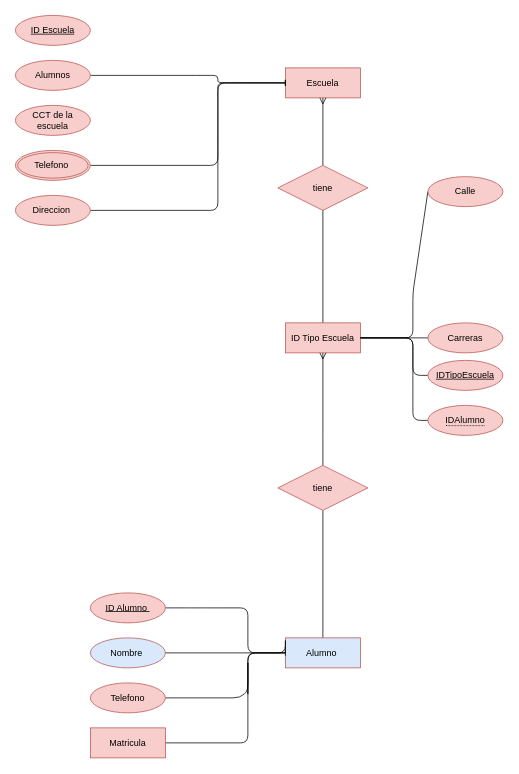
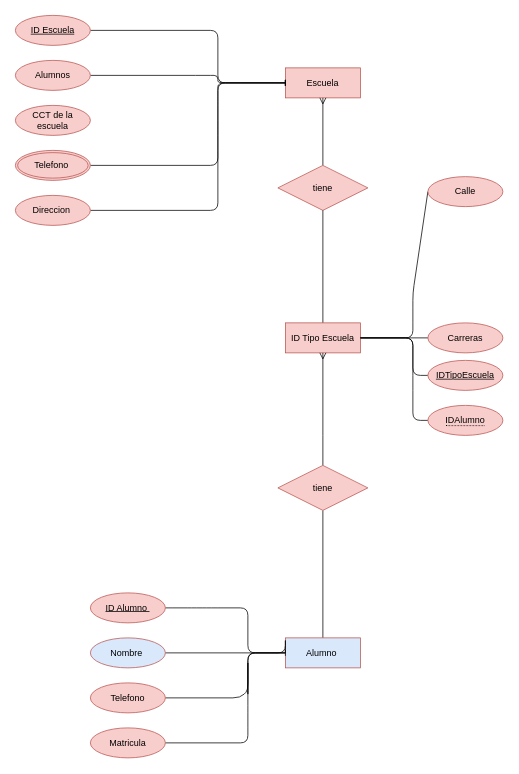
edge "ID Escuela" -> "Escuela": added
node "Matricula": shape rectangle -> ellipse
